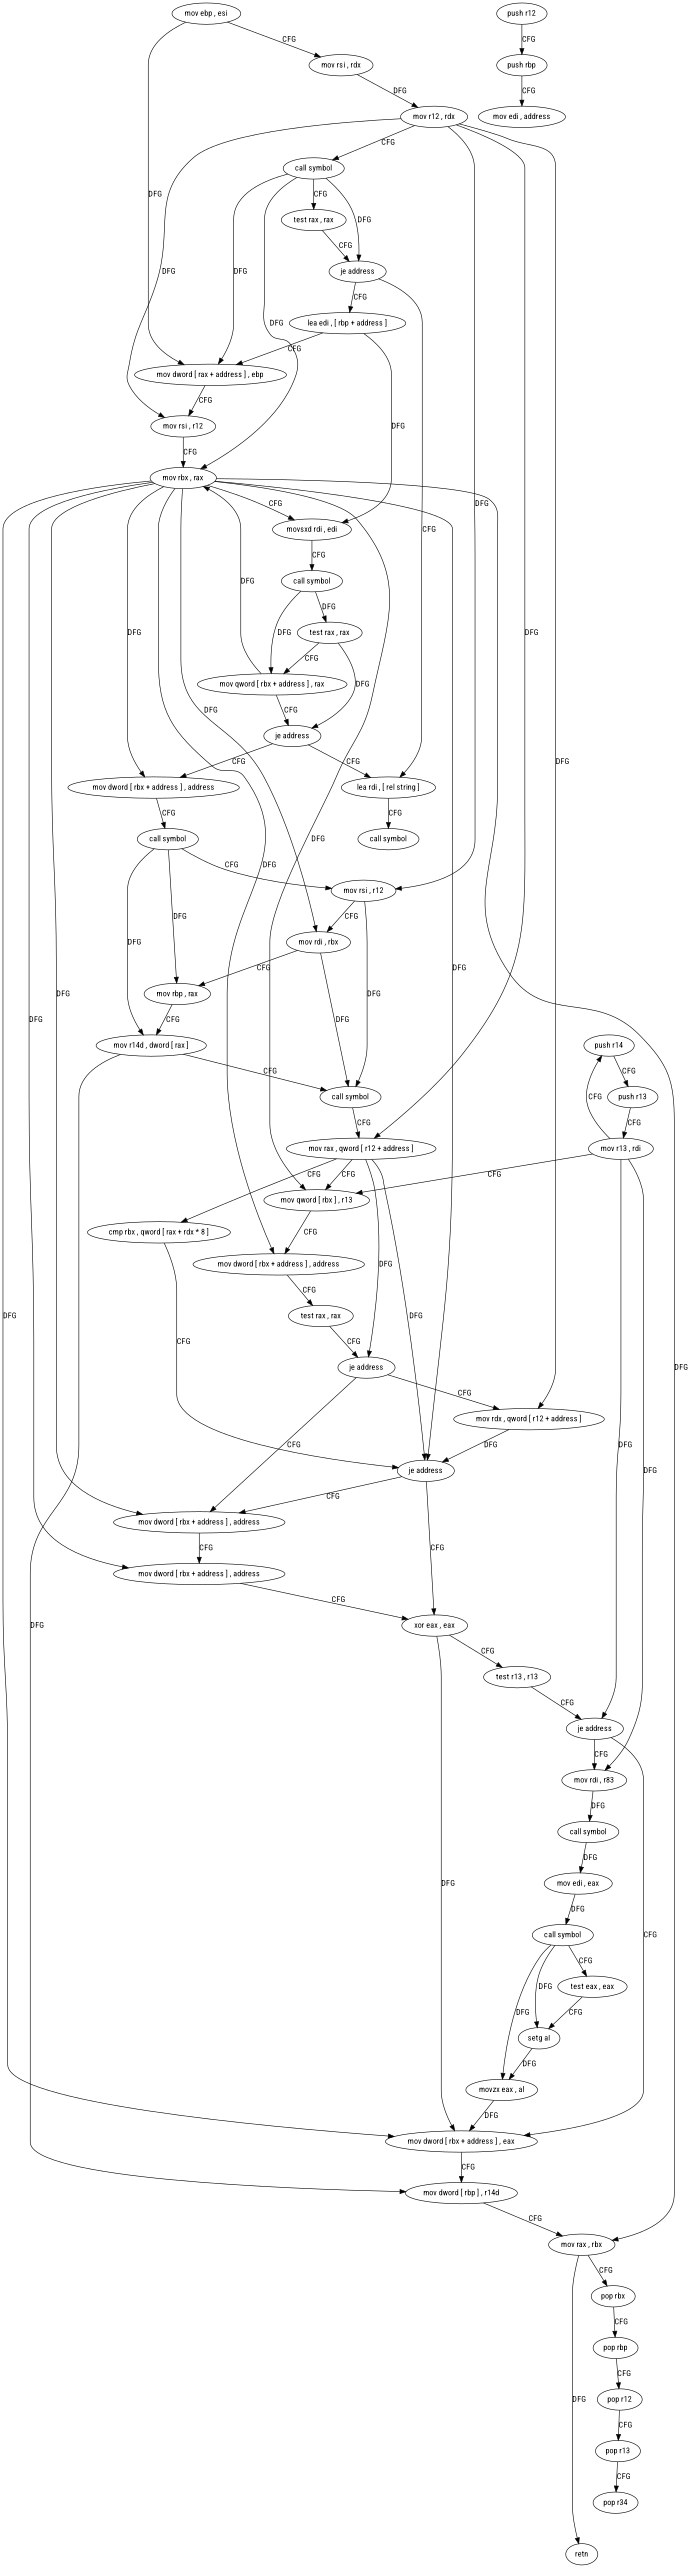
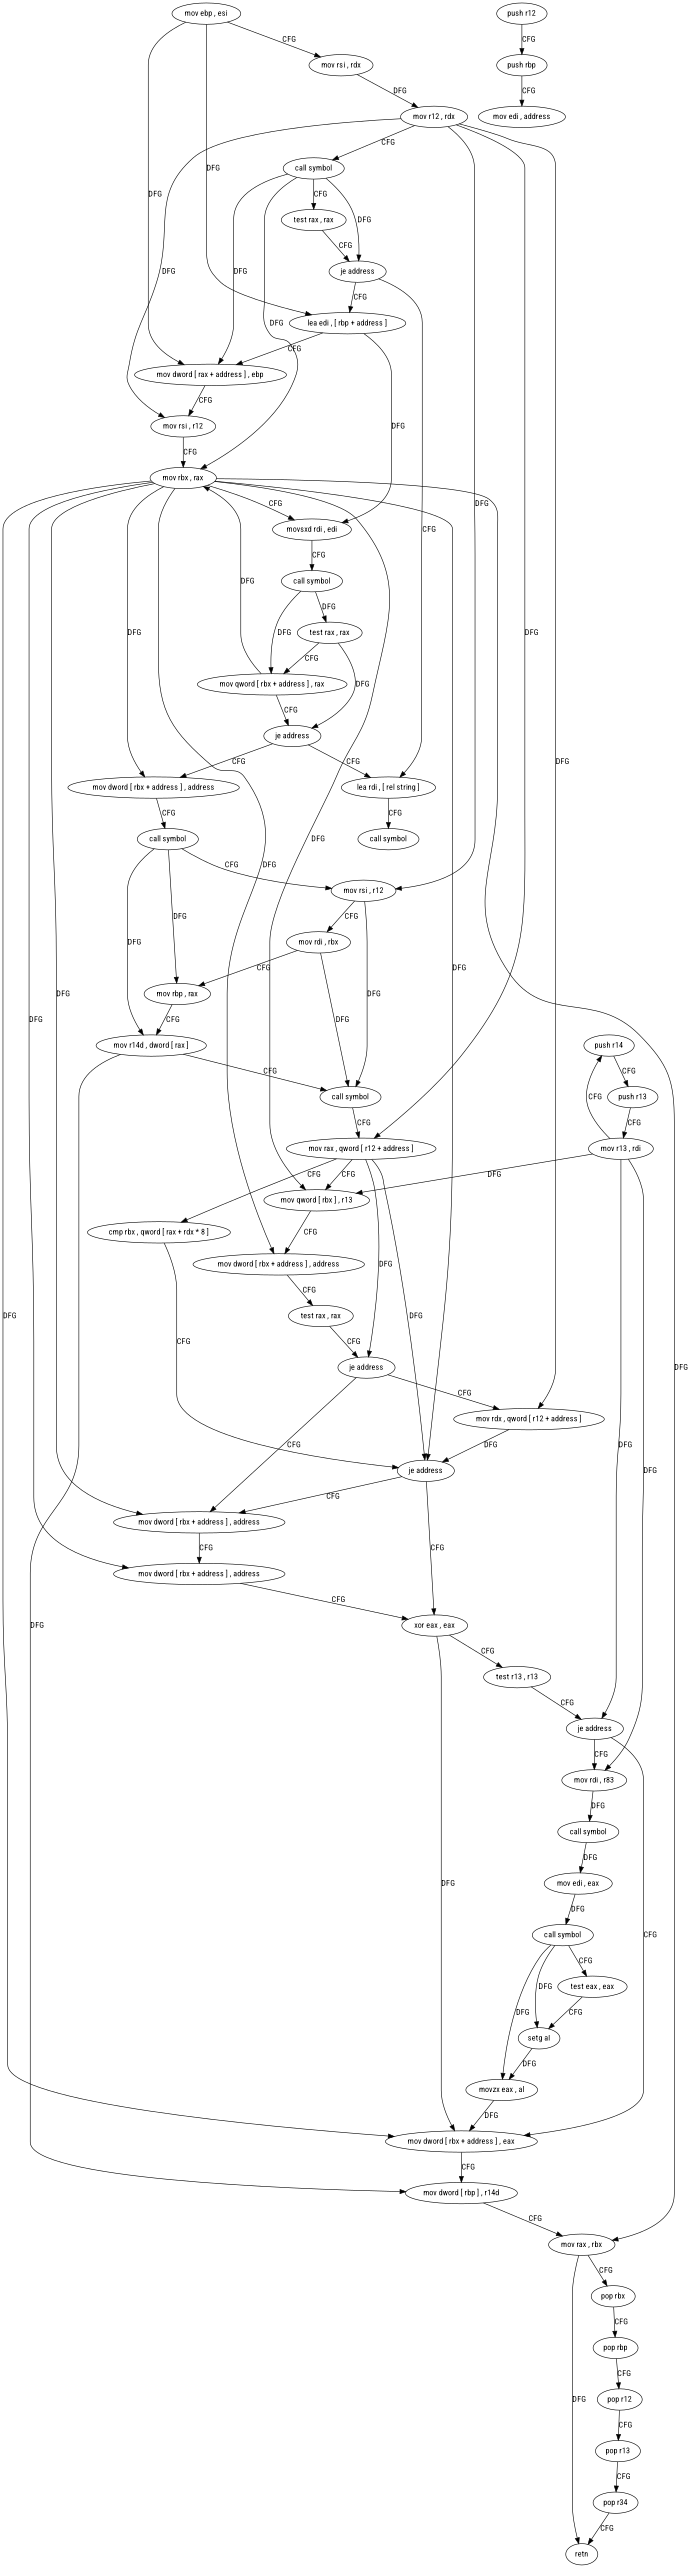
edge "mov ebp , esi" -> "lea edi , [ rbp + address ]": added, label "DFG"
edge "mov rbx , rax" -> "mov rdi , rbx": removed, label "DFG"
edge "mov r13 , rdi" -> "mov qword [ rbx ] , r13": label "CFG" -> "DFG"
edge "pop r34" -> "retn": added, label "CFG"
